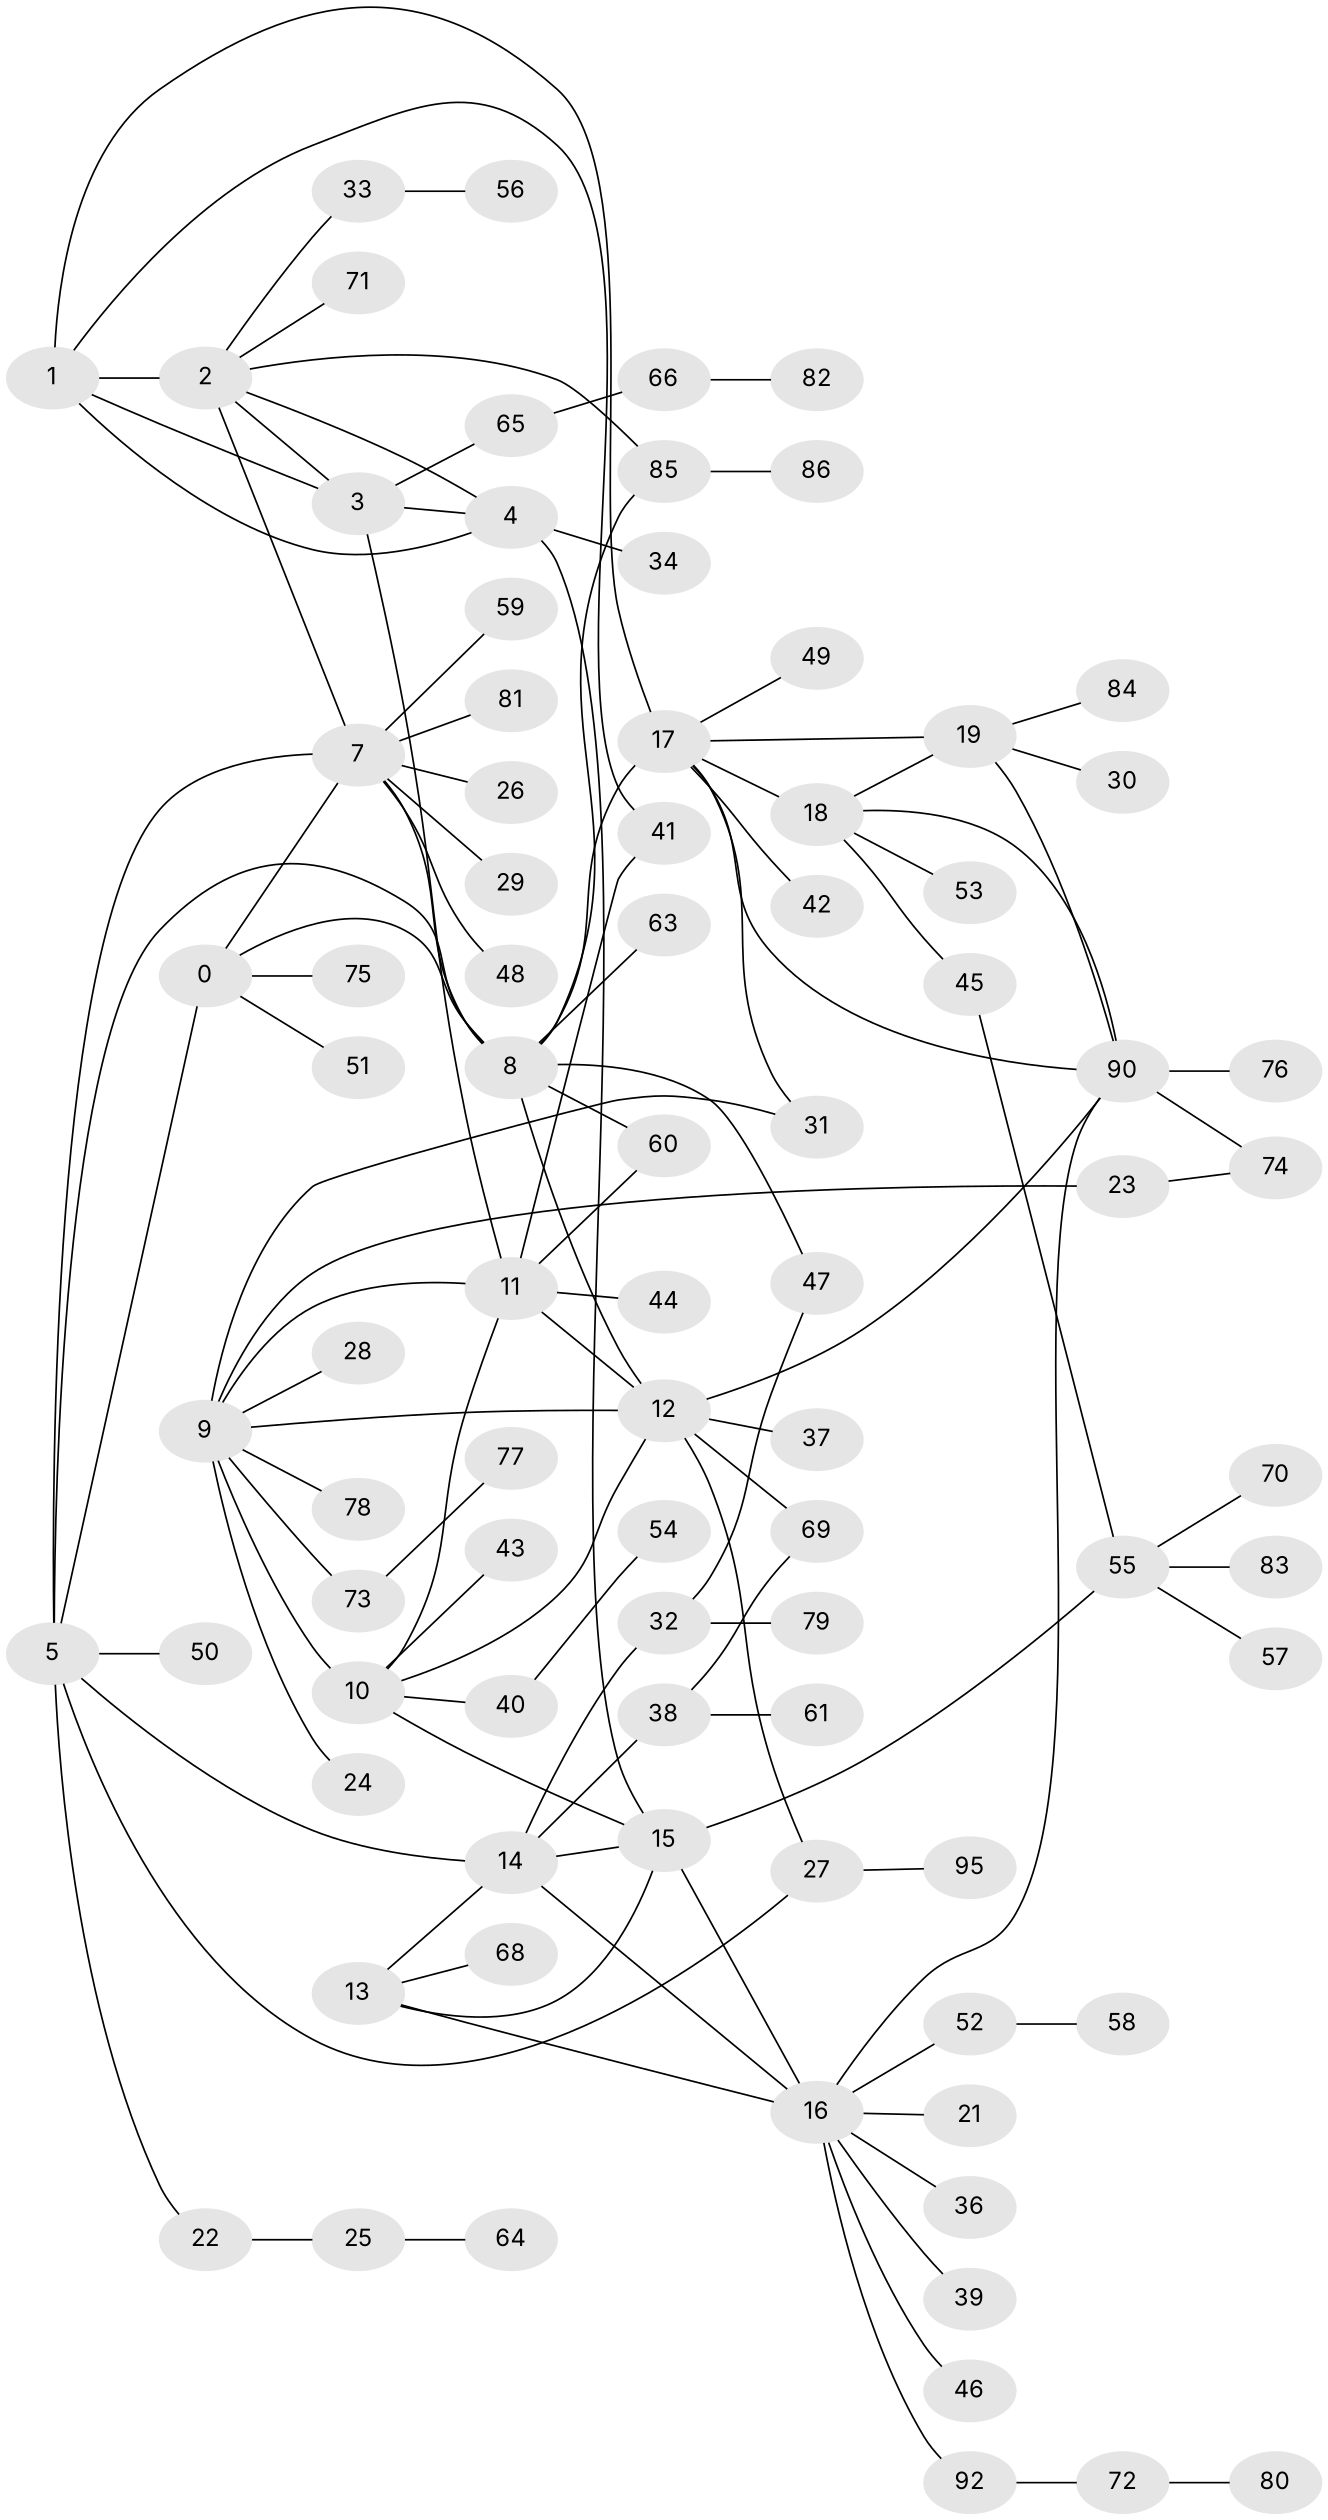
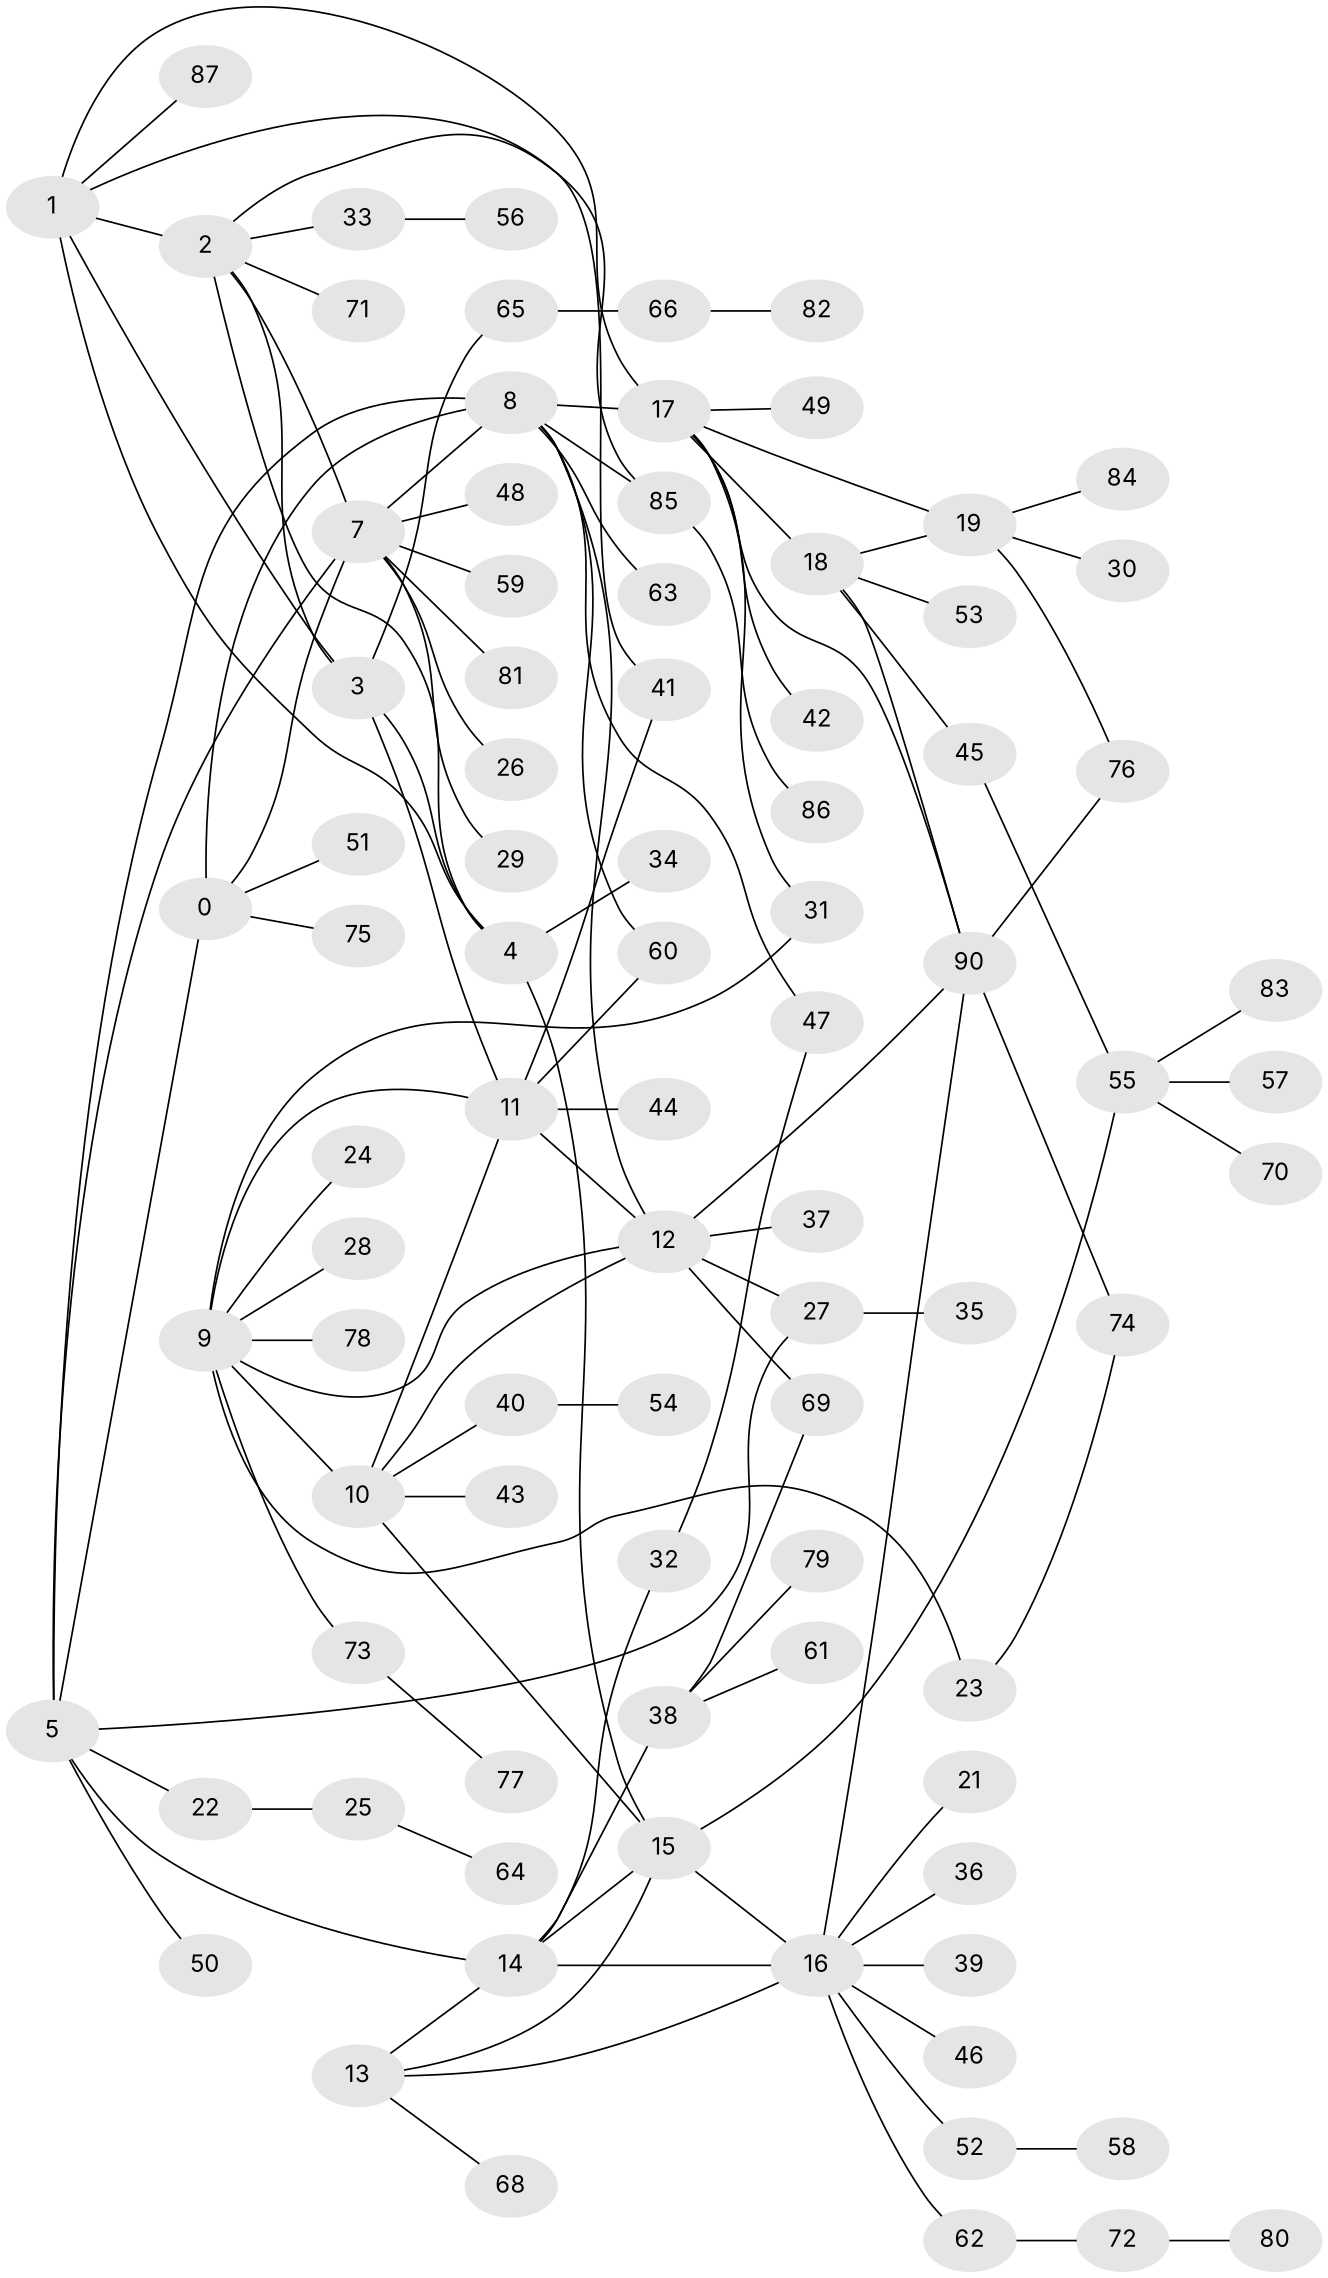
node "87": added
edge "19" -- "90": now "19" -- "76"
edge "32" -- "79": now "38" -- "79"
node "95": label "95" -> "35"
node "92": label "92" -> "62"
